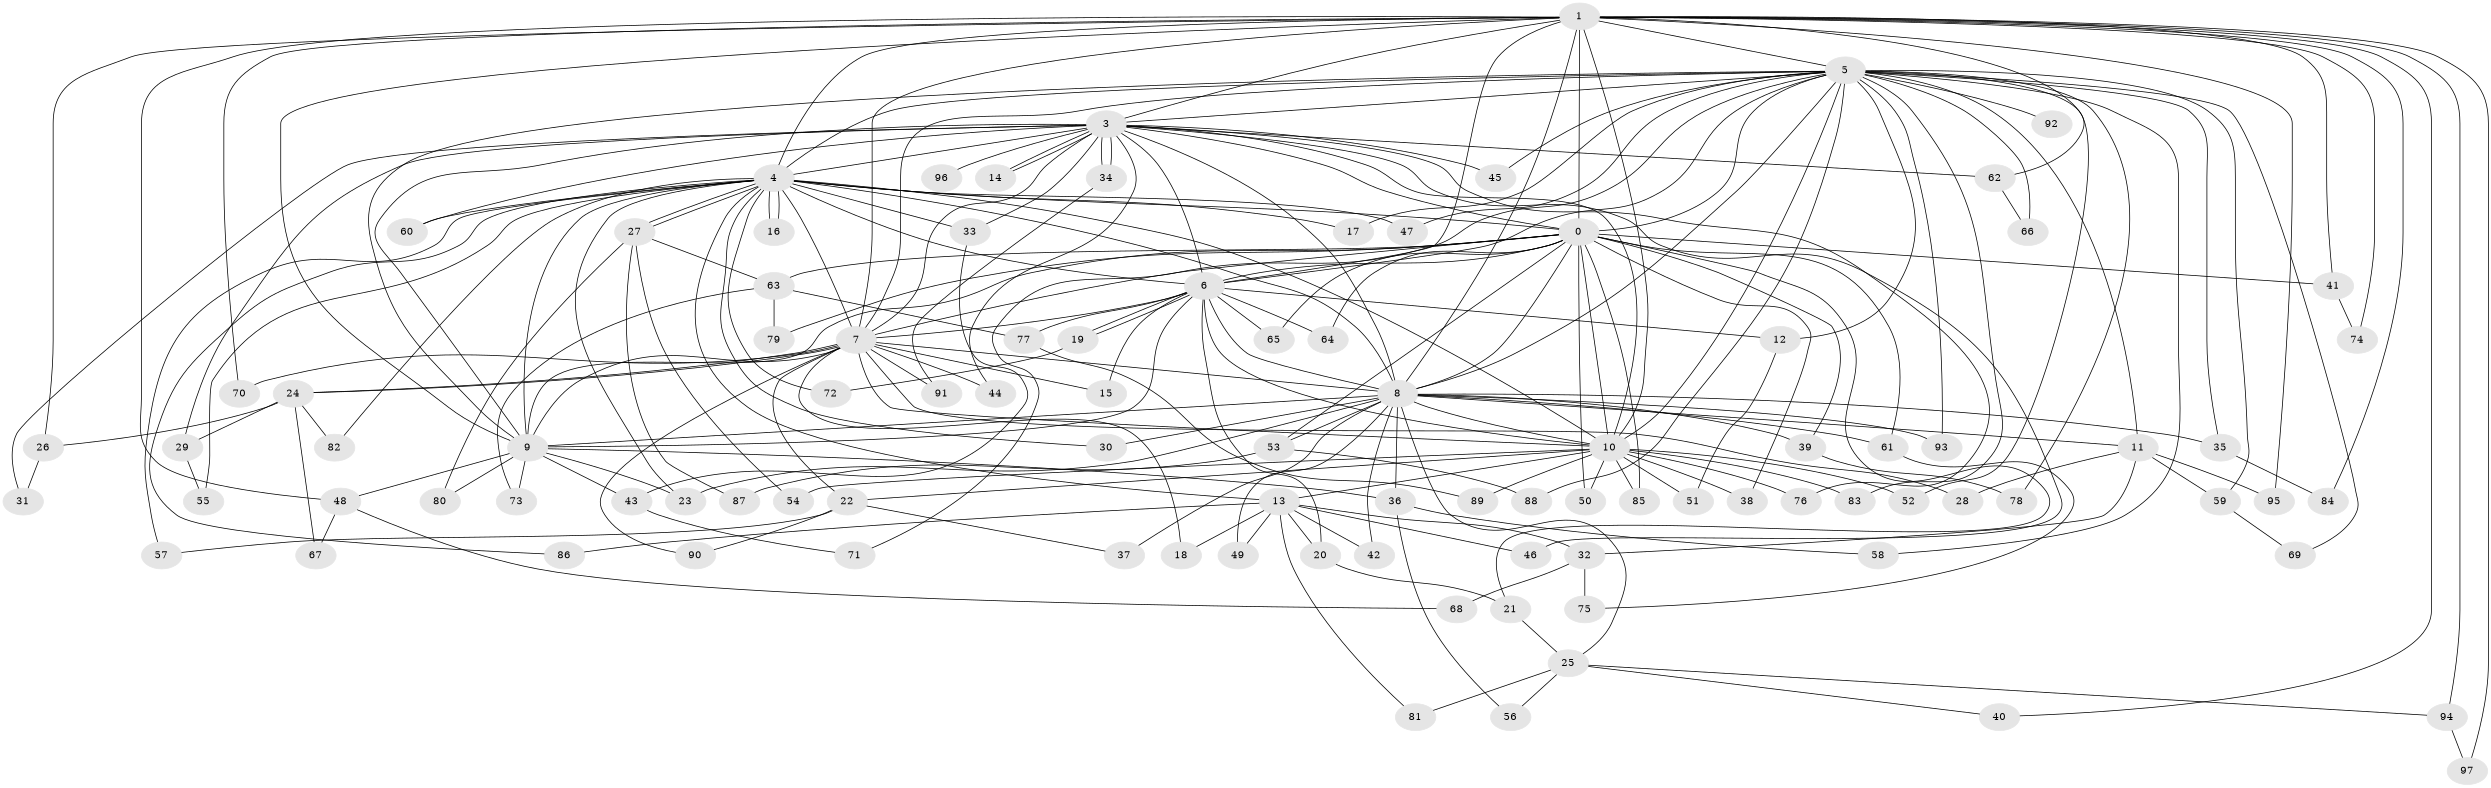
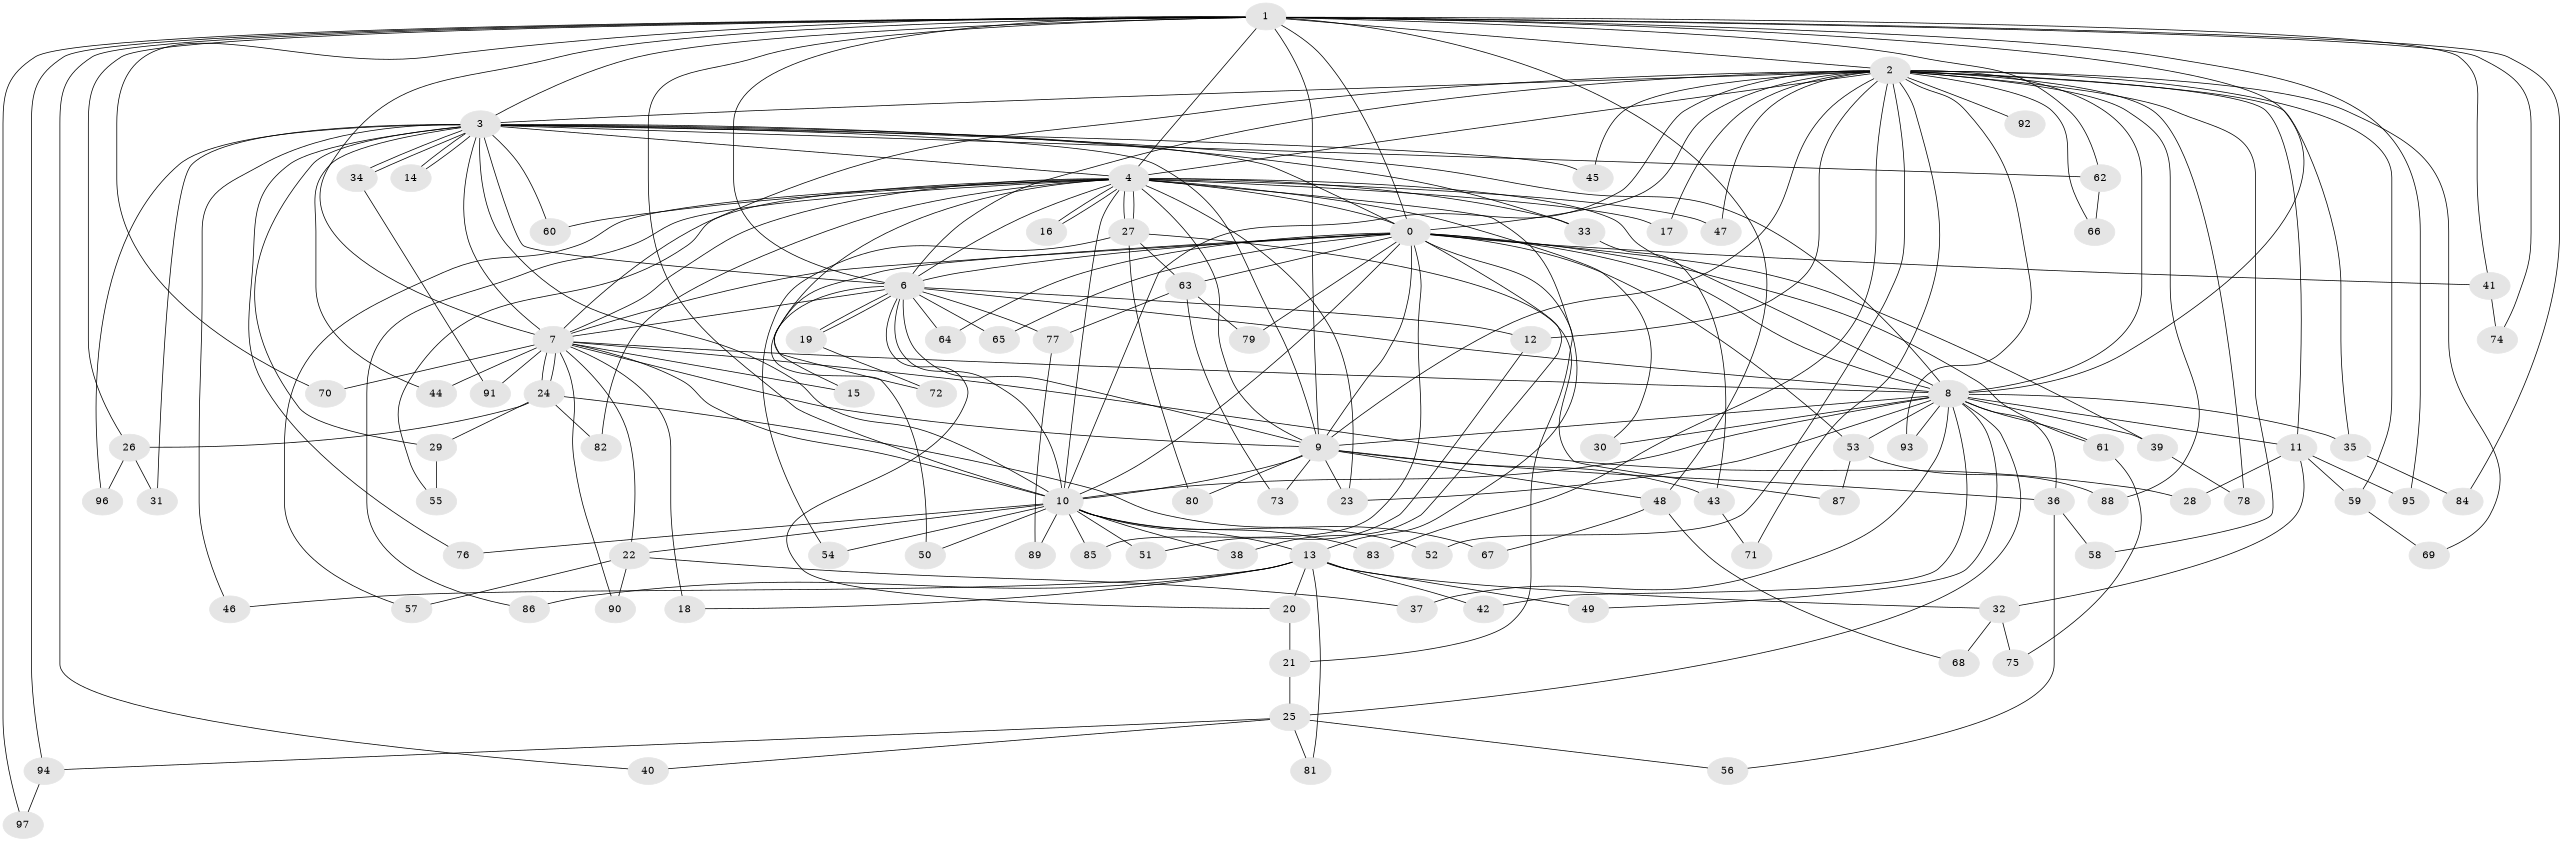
node "5": label "5" -> "2"
edge "26" -- "96": added
edge "9" -- "10": added
